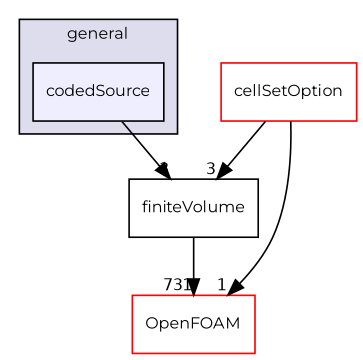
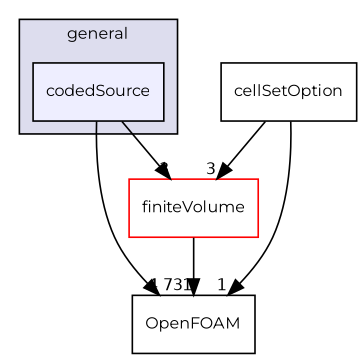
node "cellSetOption": color red -> black
edge "codedSource" -> "OpenFOAM": added
node "finiteVolume": color black -> red
node "OpenFOAM": color red -> black
